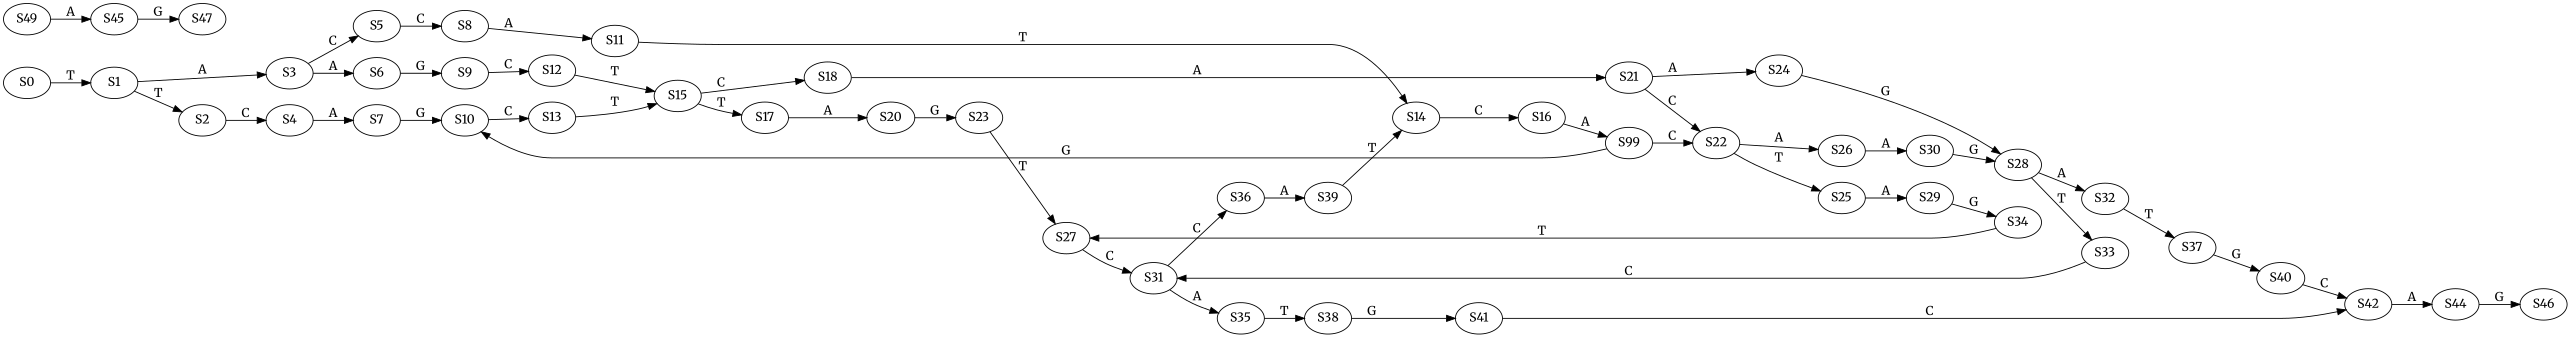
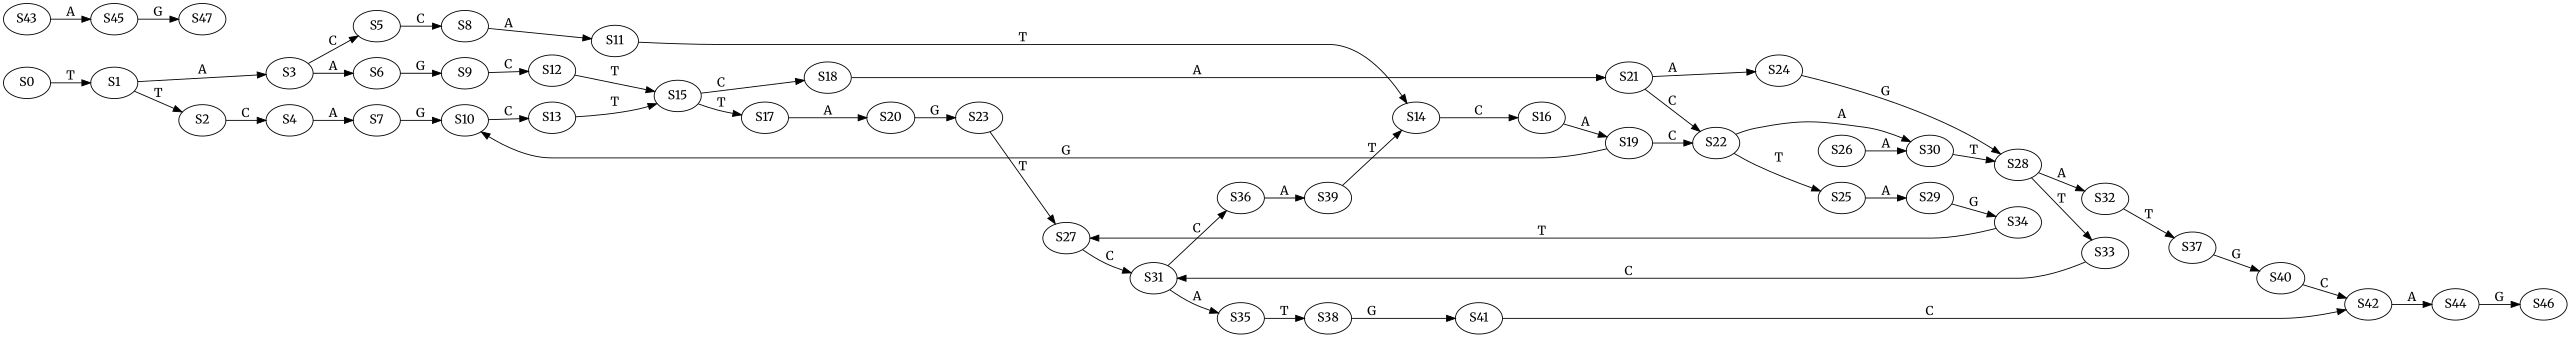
node "S49": label "S49" -> "S43"
node "S99": label "S99" -> "S19"
edge "S22" -> "S26": now "S22" -> "S30"
edge "S30" -> "S28": label "G" -> "T"
